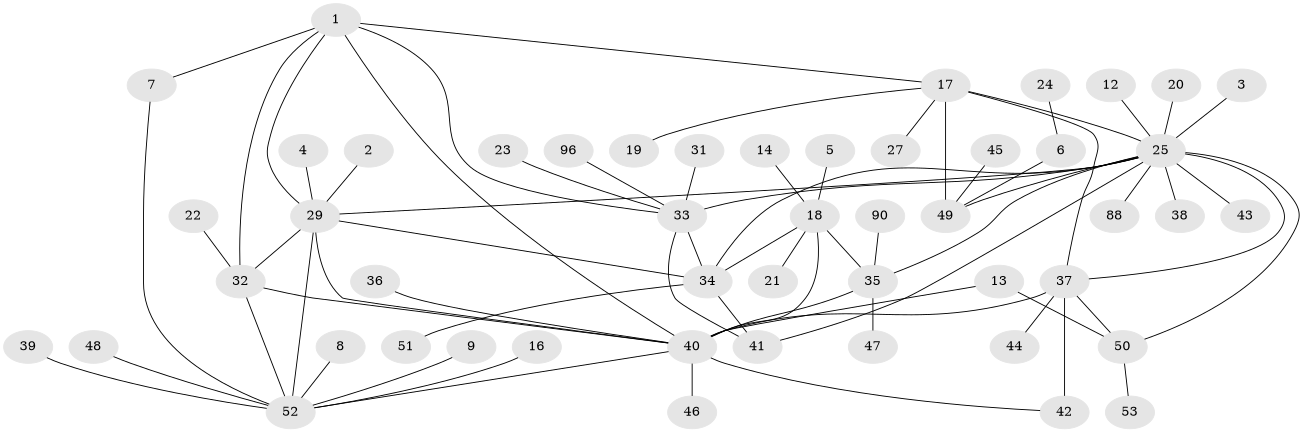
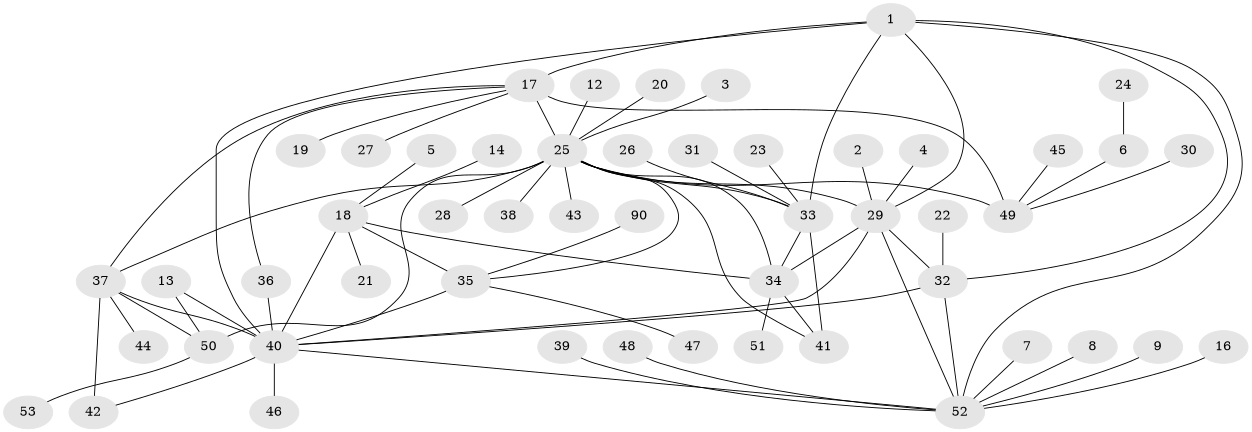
edge "1" -- "7": now "1" -- "52"
edge "17" -- "36": added
node "96": label "96" -> "26"
node "30": added
node "88": label "88" -> "28"
